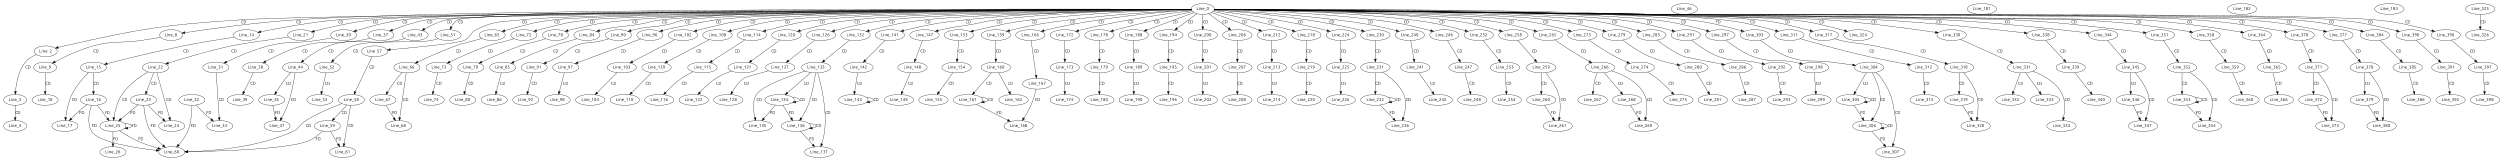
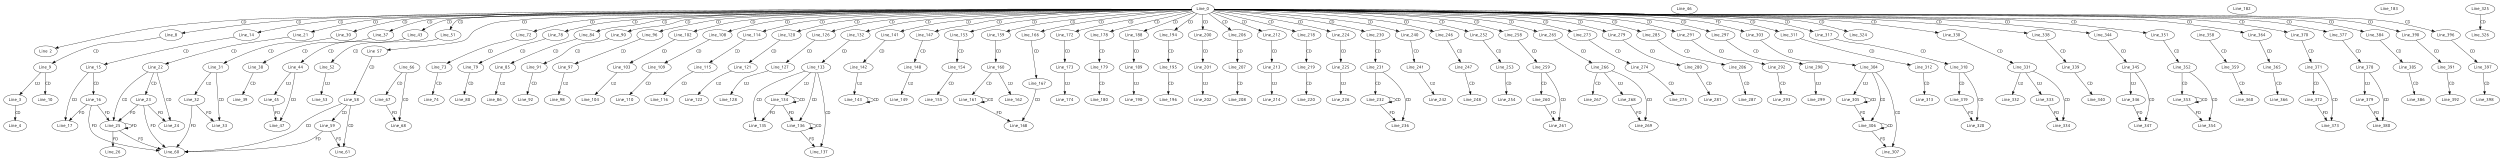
node "Line_181": removed
edge "Line_0" -> "Line_358": removed, label "CD"
node "Line_65": removed
node "Line_139": label "Line_139" -> "Line_109"
edge "Line_2" -> "Line_3": now "Line_9" -> "Line_3"
edge "Line_31" -> "Line_32": added, label "CD"
edge "Line_333" -> "Line_334": added, label "FD"
